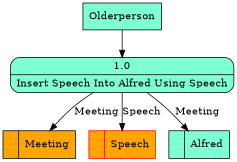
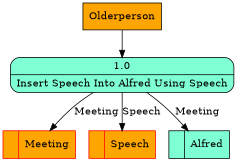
node "Olderperson": fillcolor aquamarine -> orange
node "Meeting": color black -> red
